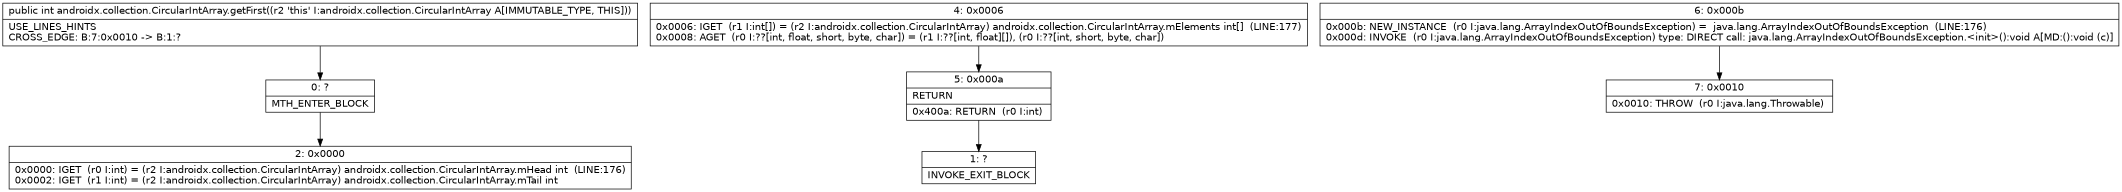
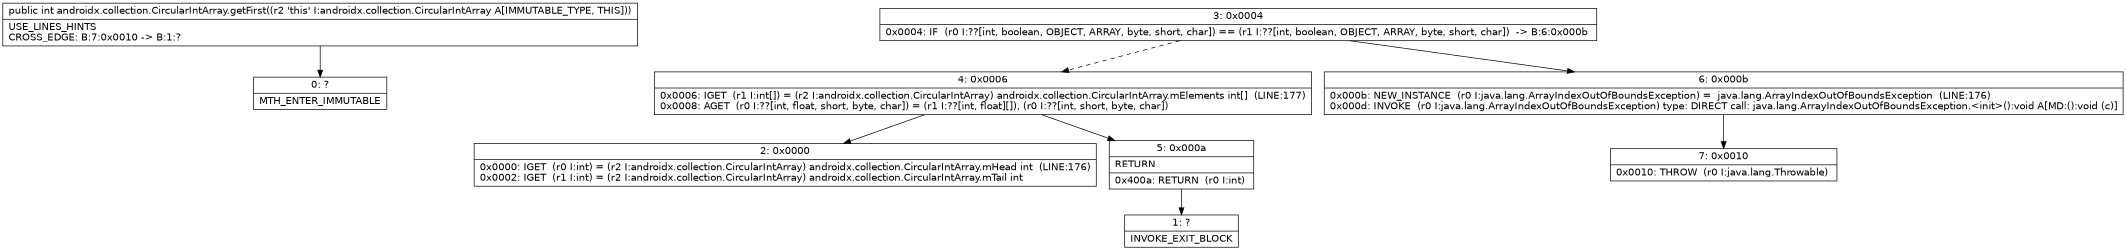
node "3: 0x0004": added
node "0: ?": text "MTH_ENTER_BLOCK" -> "MTH_ENTER_IMMUTABLE"
edge "0: ?" -> "2: 0x0000": now "4: 0x0006" -> "2: 0x0000"
